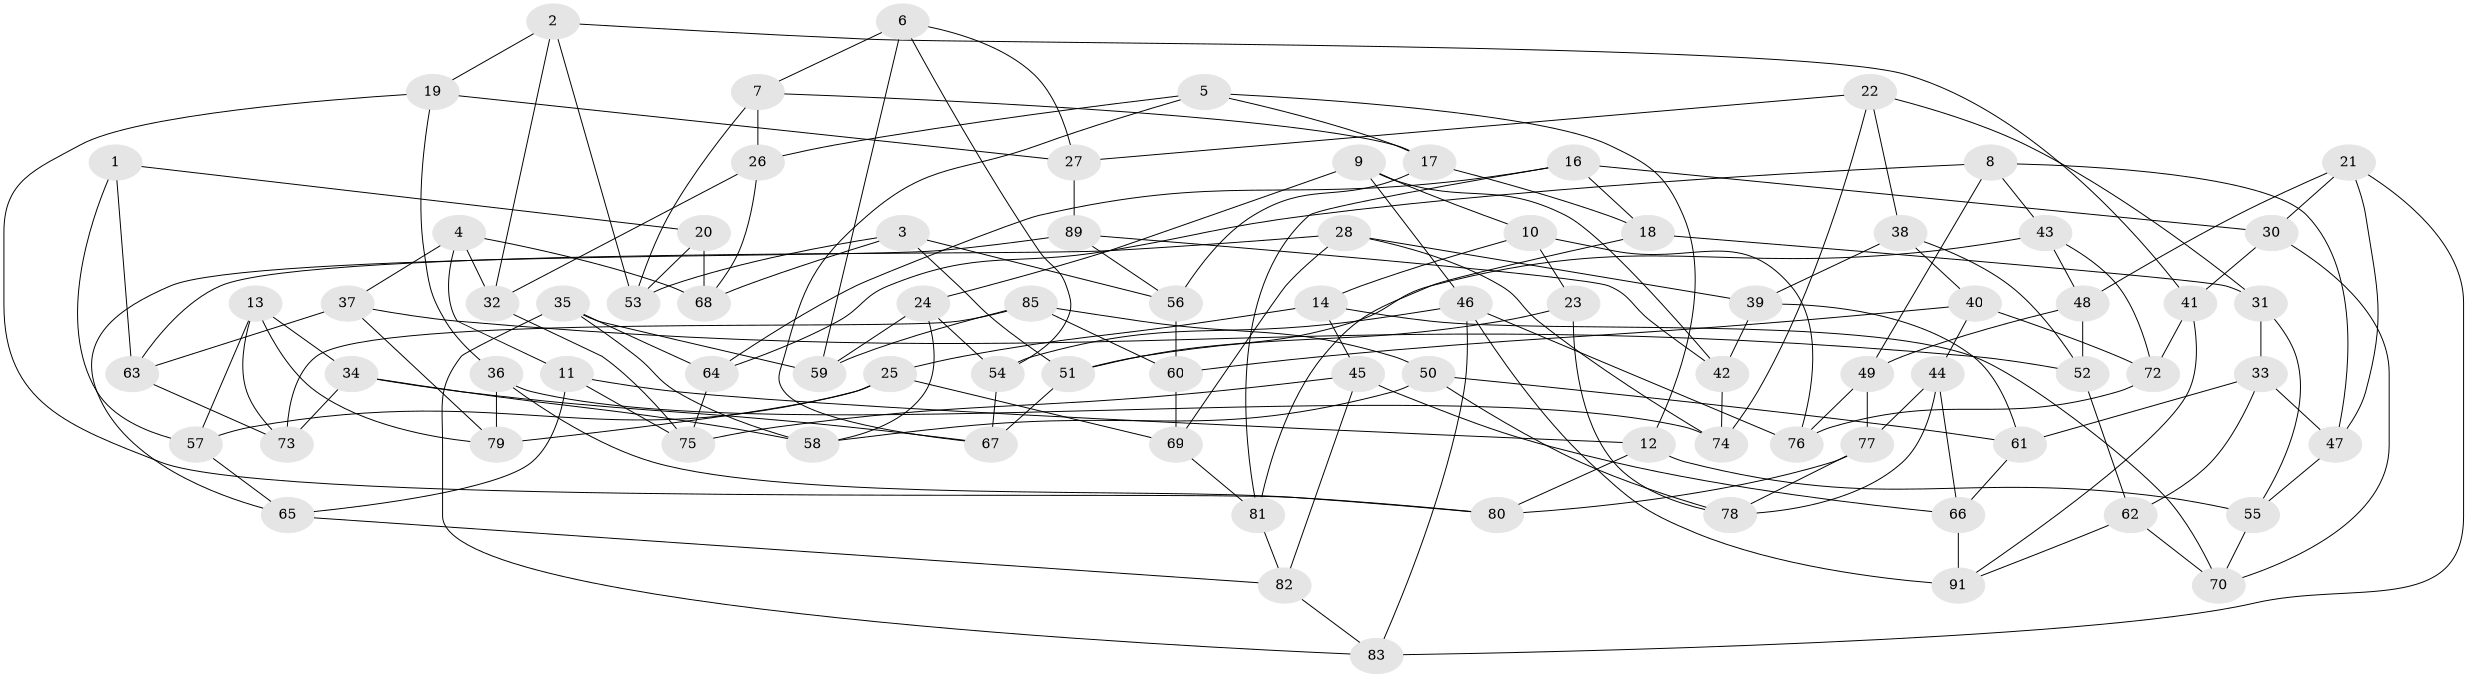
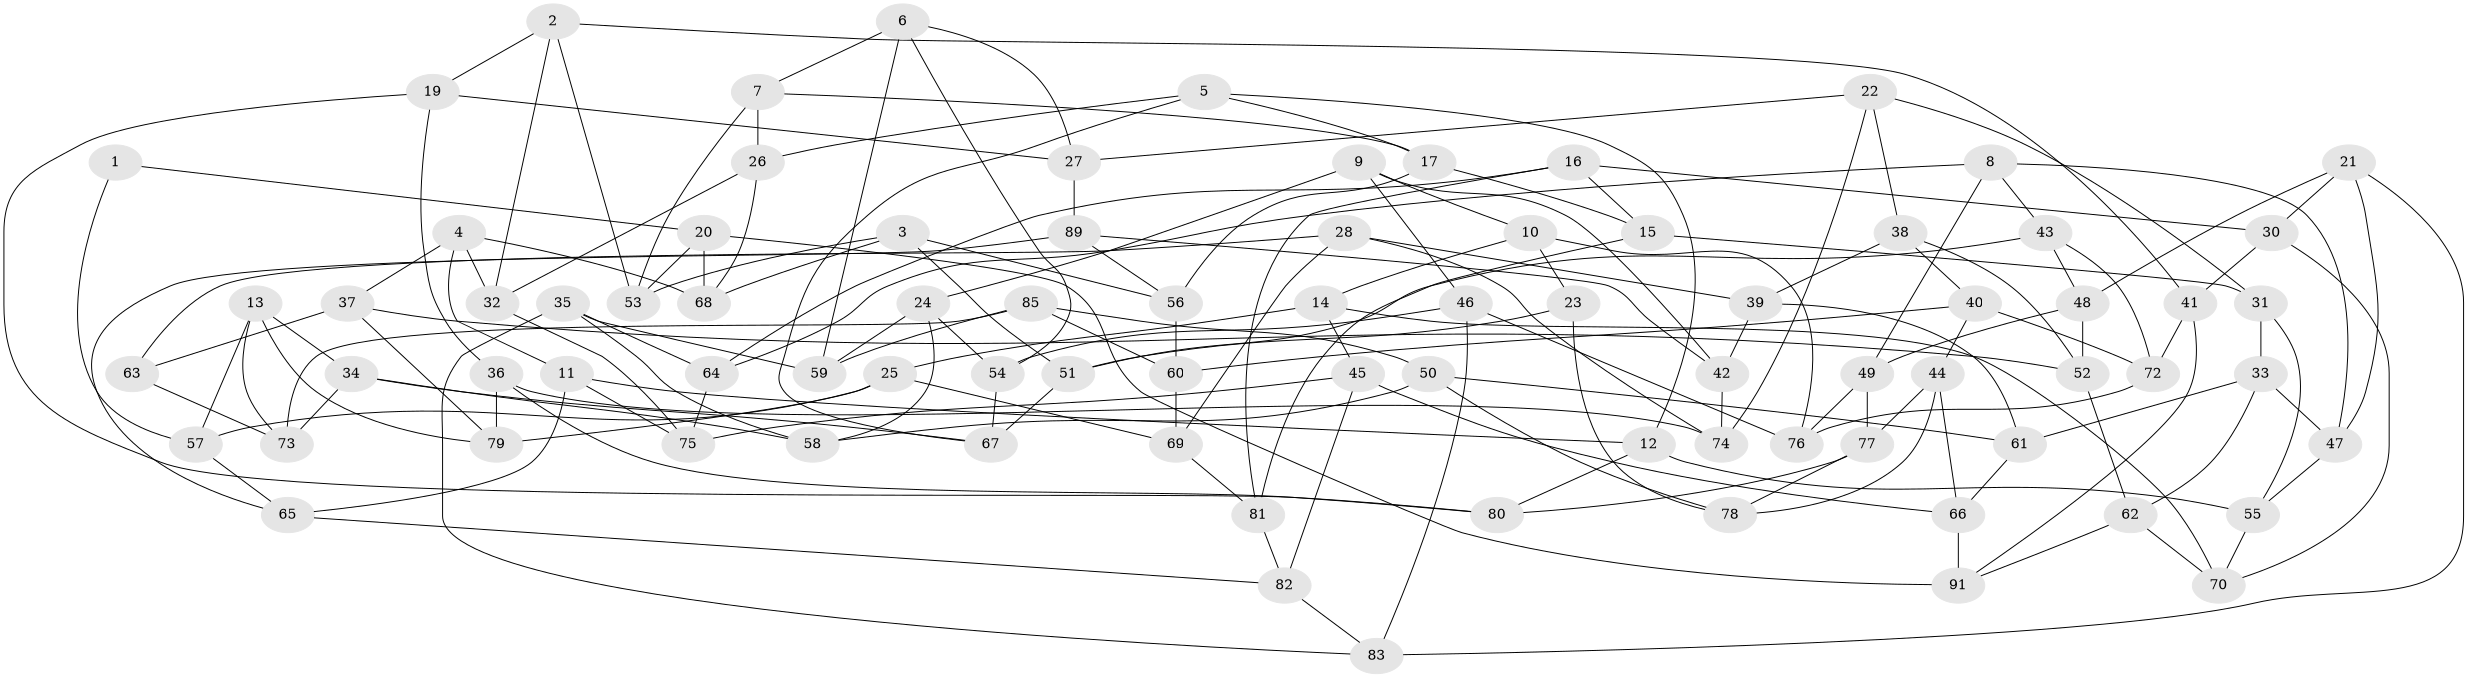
node "18": label "18" -> "15"
edge "1" -- "63": removed
edge "46" -- "91": now "20" -- "91"
